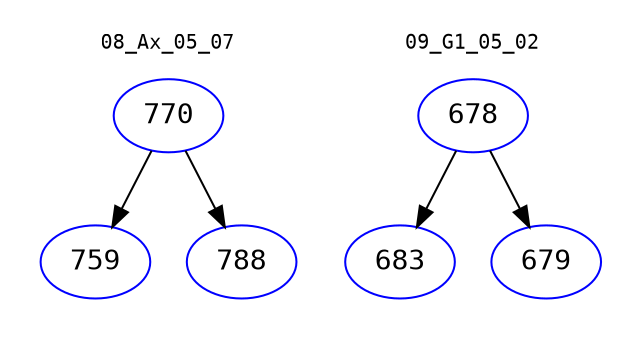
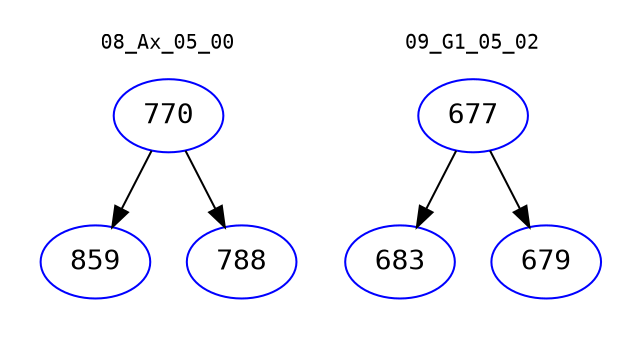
cluster "08_Ax_05_07": label "08_Ax_05_07" -> "08_Ax_05_00"
node "678": label "678" -> "677"
node "759": label "759" -> "859"
